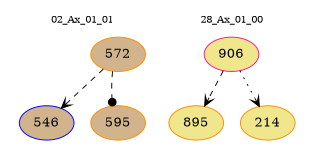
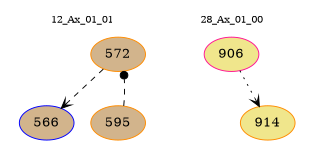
cluster "02_Ax_01_01": label "02_Ax_01_01" -> "12_Ax_01_01"
edge "572" -> "595": reversed
node "546": label "546" -> "566"
node "895": removed
node "214": label "214" -> "914"
